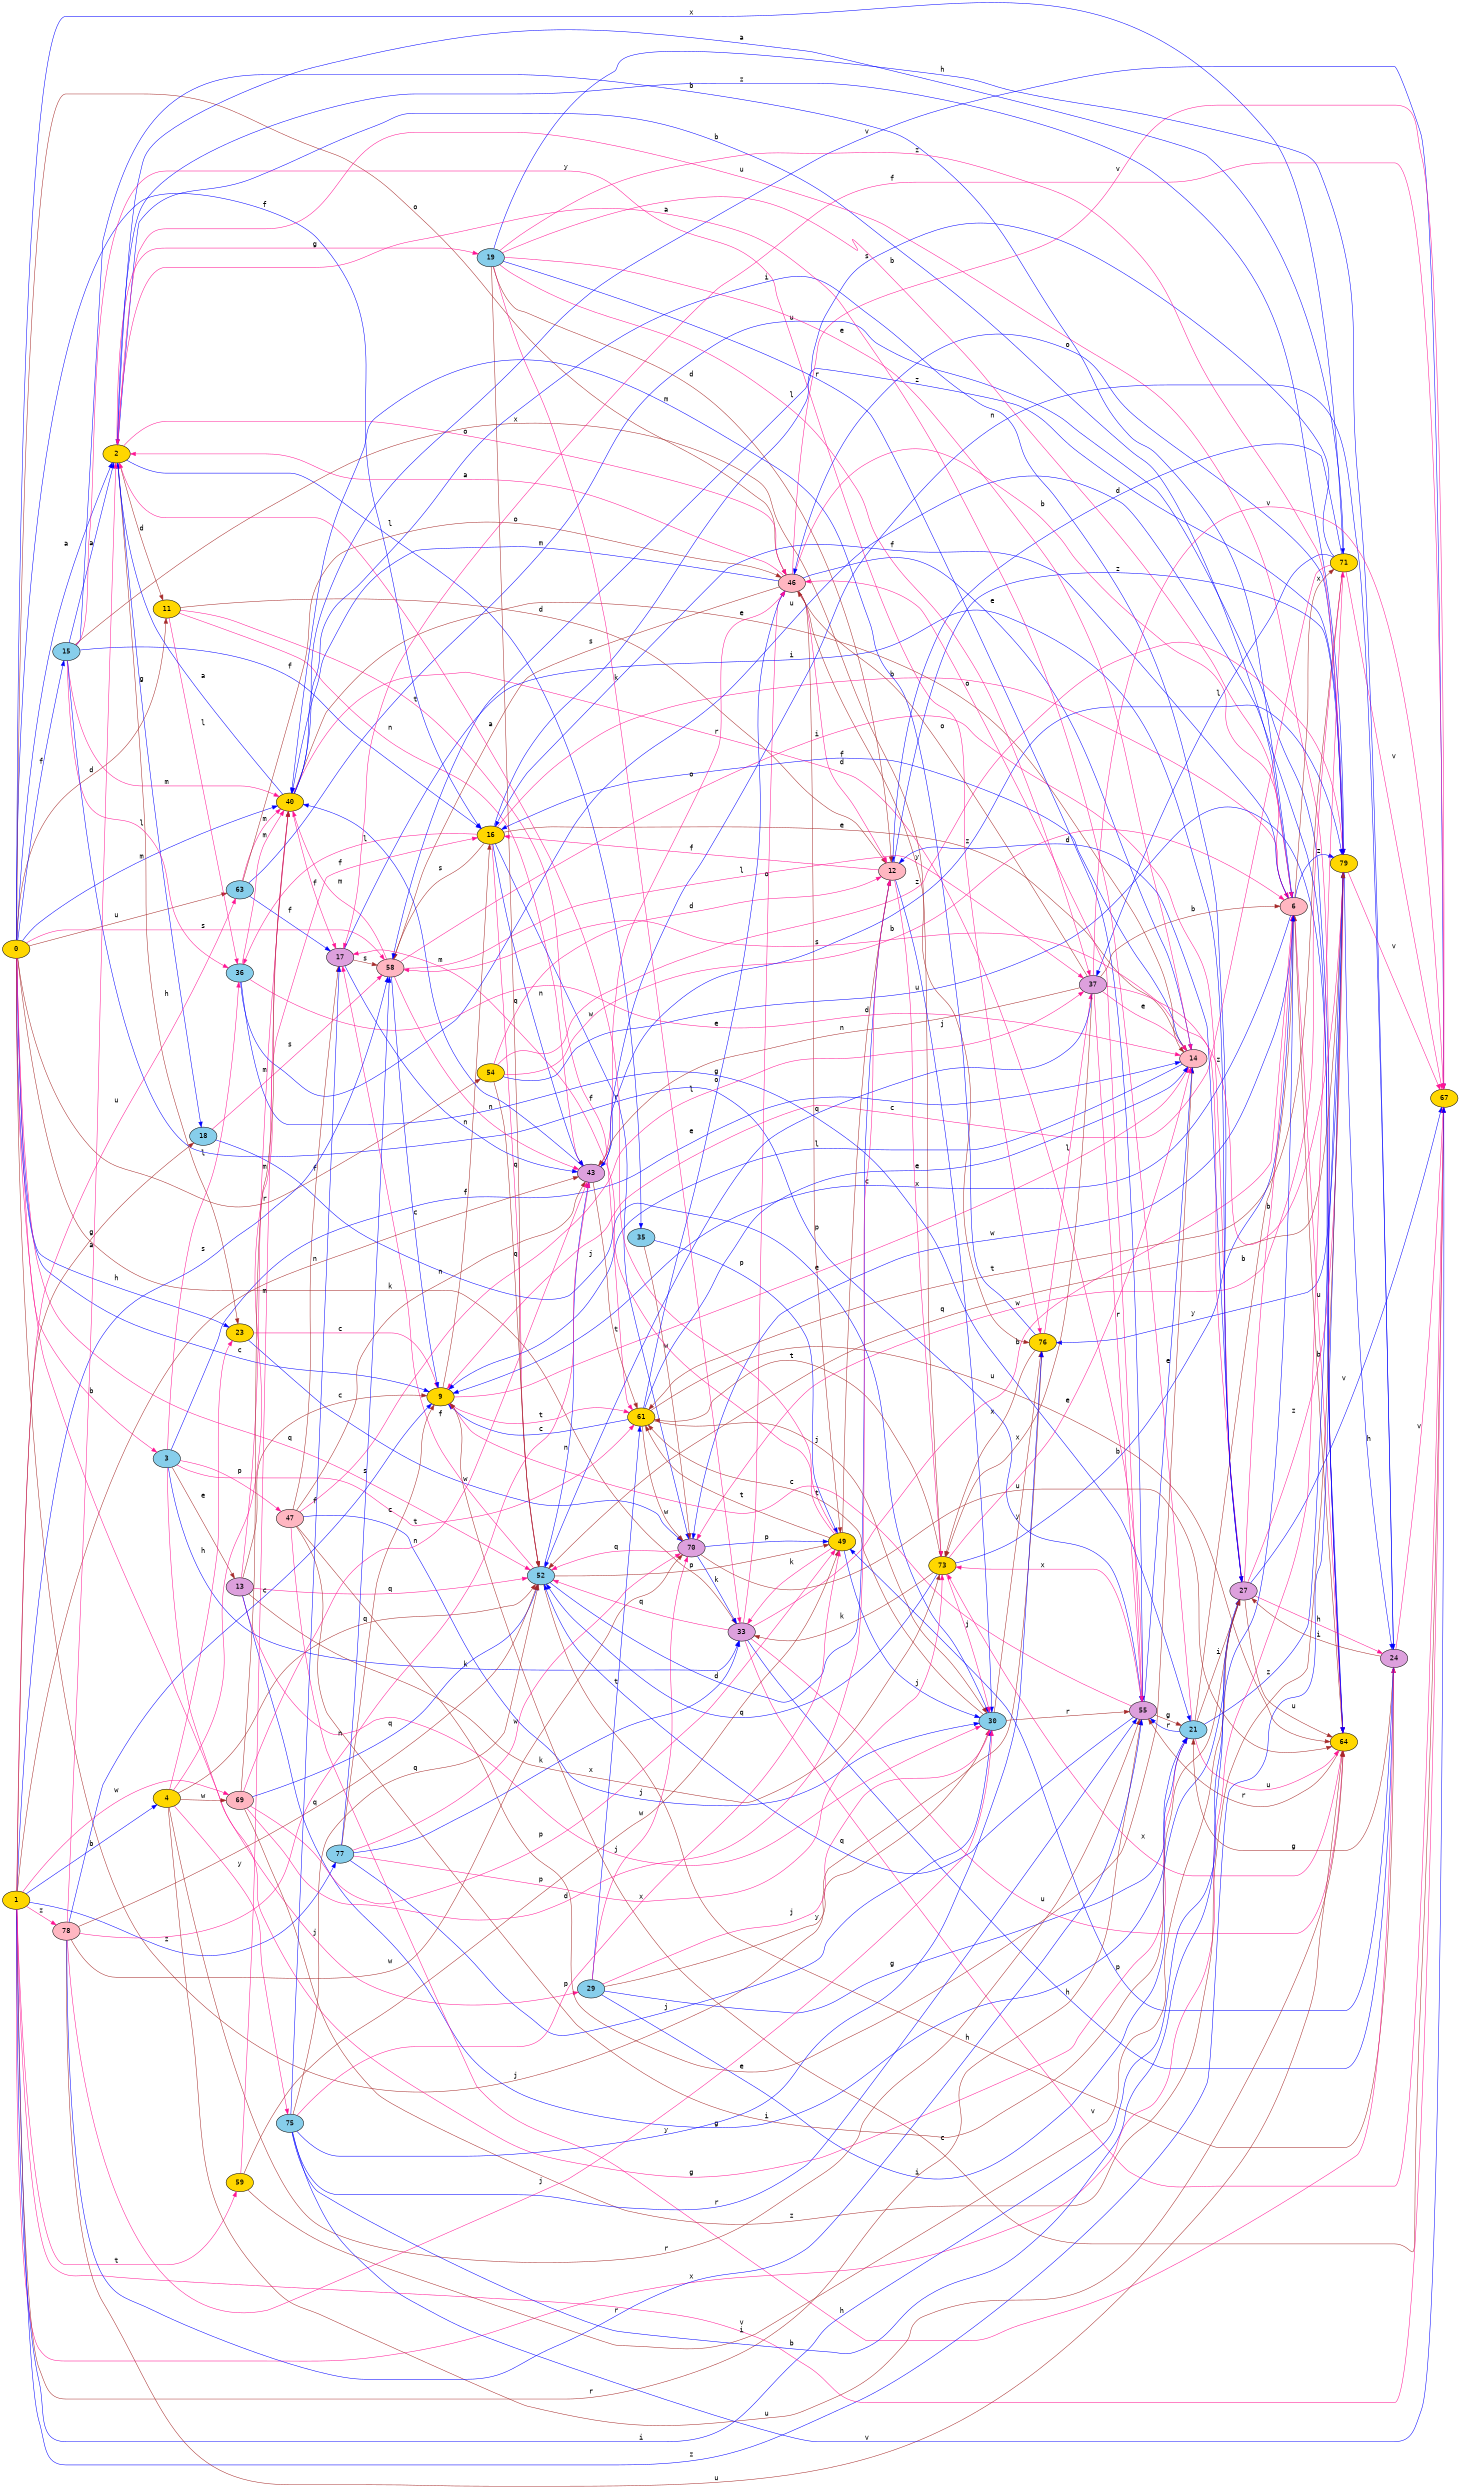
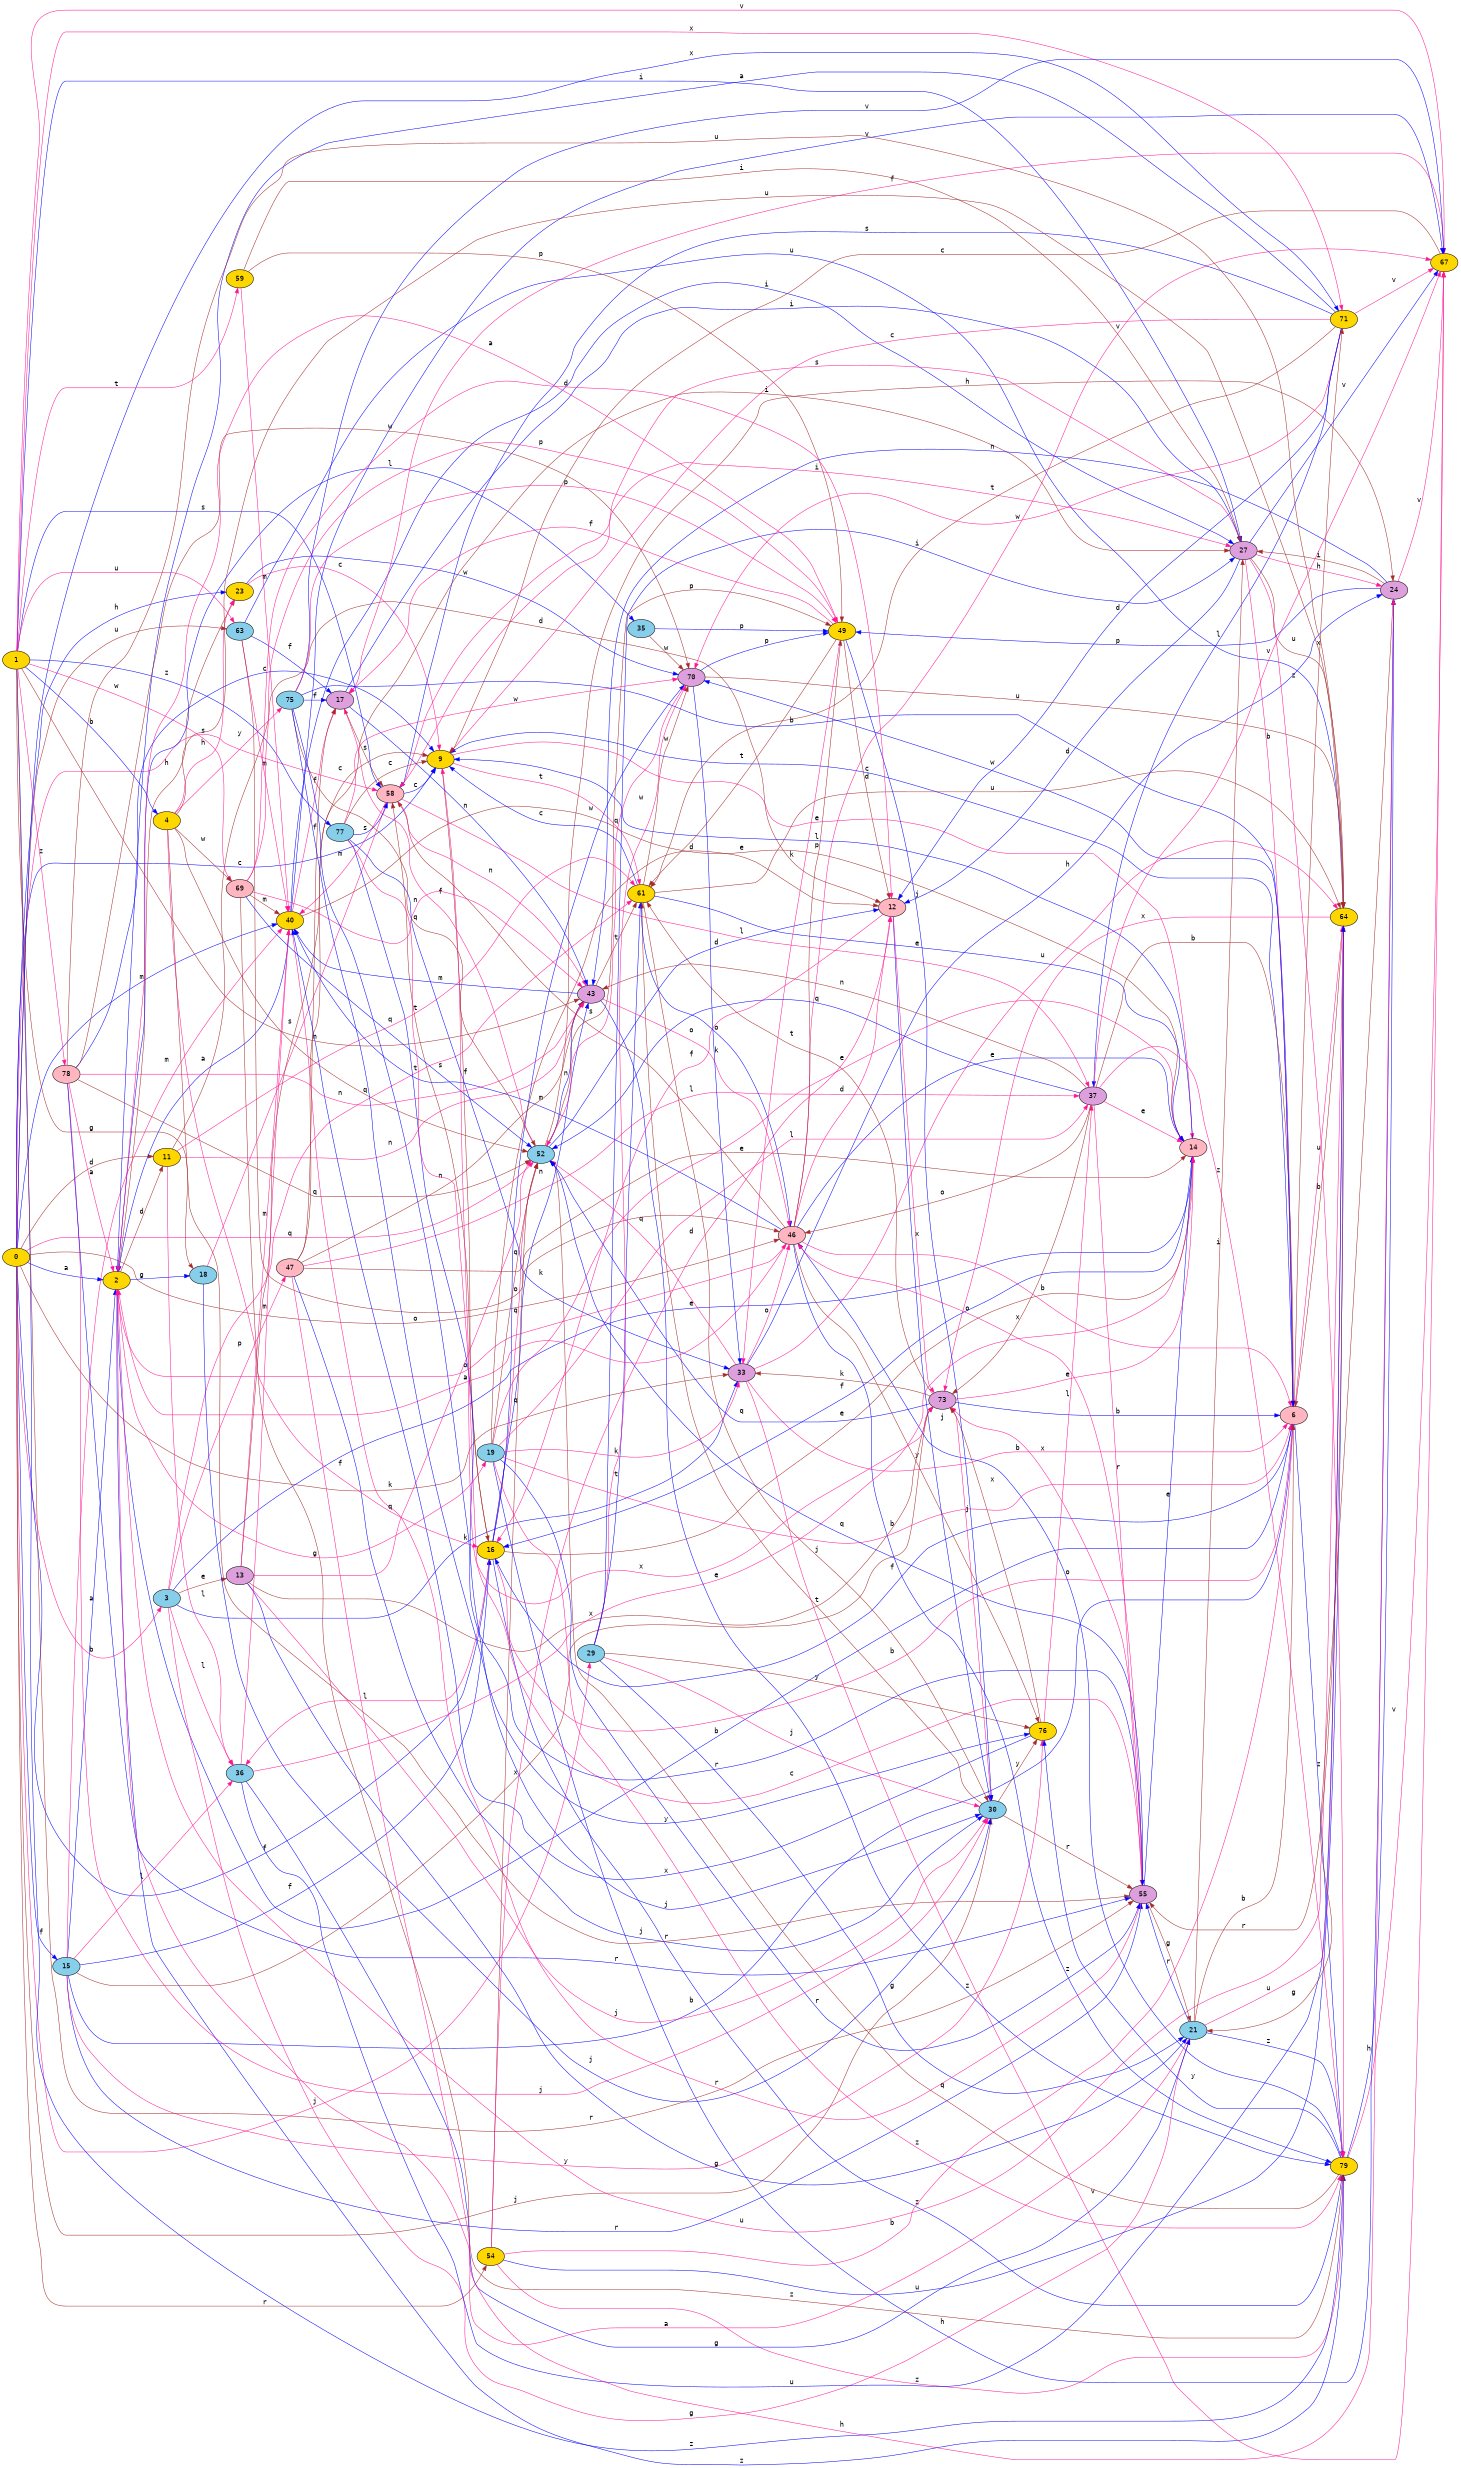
edge "76" -> "40": label "m" -> "x"
edge "12" -> "79": now "46" -> "79"
node "73": fillcolor gold -> plum
